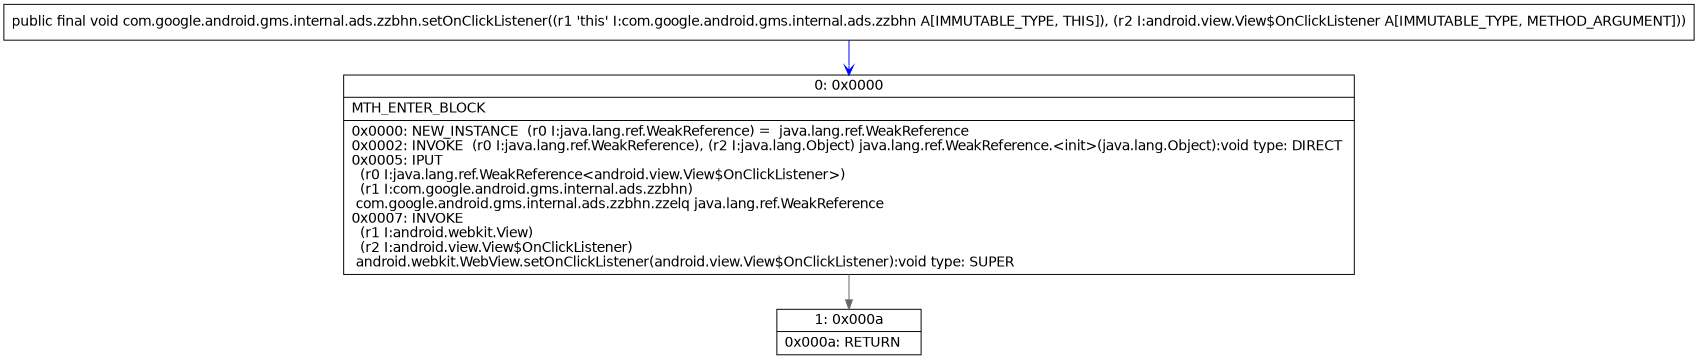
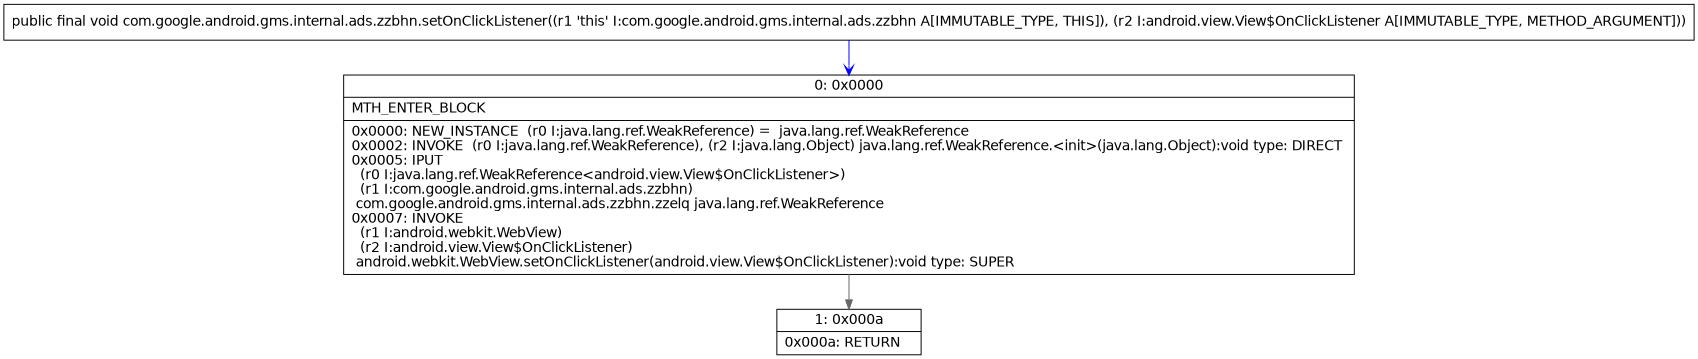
node "0: 0x0000": text "(r1 I:android.webkit.View)" -> "(r1 I:android.webkit.WebView)"
